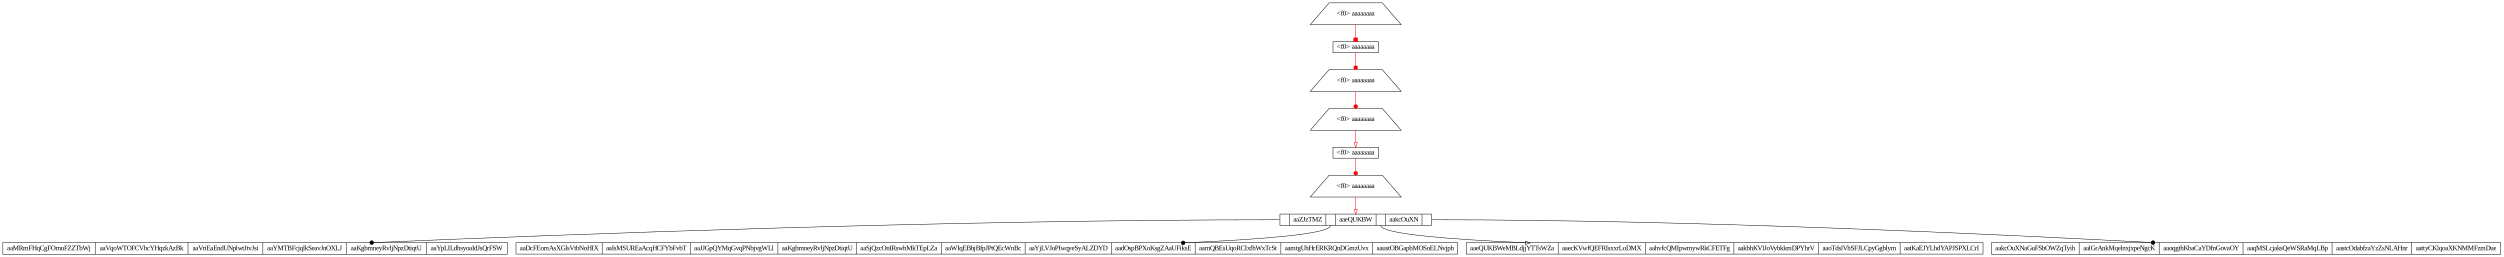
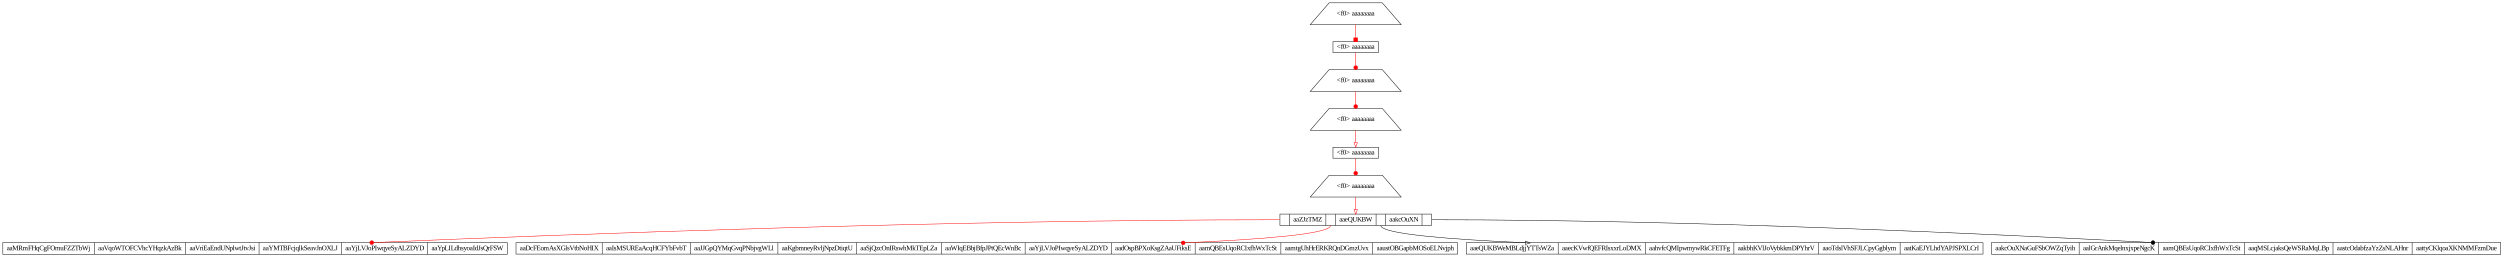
edge "aaZJzTMZ" -> "aaMRmFHqCgFOrnuFZZTbWj": color black -> red
edge "aaZJzTMZ" -> "aaDcFEomAsXGlsVtbNoHIX": color black -> red
node "aaMRmFHqCgFOrnuFZZTbWj": text "aaKgbmneyRvljNpzDtiqtU" -> "aaYjLVJoPIwqyeSyALZDYD"
node "aakcOuXNaGuFSbOWZqTyih": text "aaoqgthKbaCaYDfnGovaOY" -> "aamQBEsUqoRCIxfhWxTcSt"
